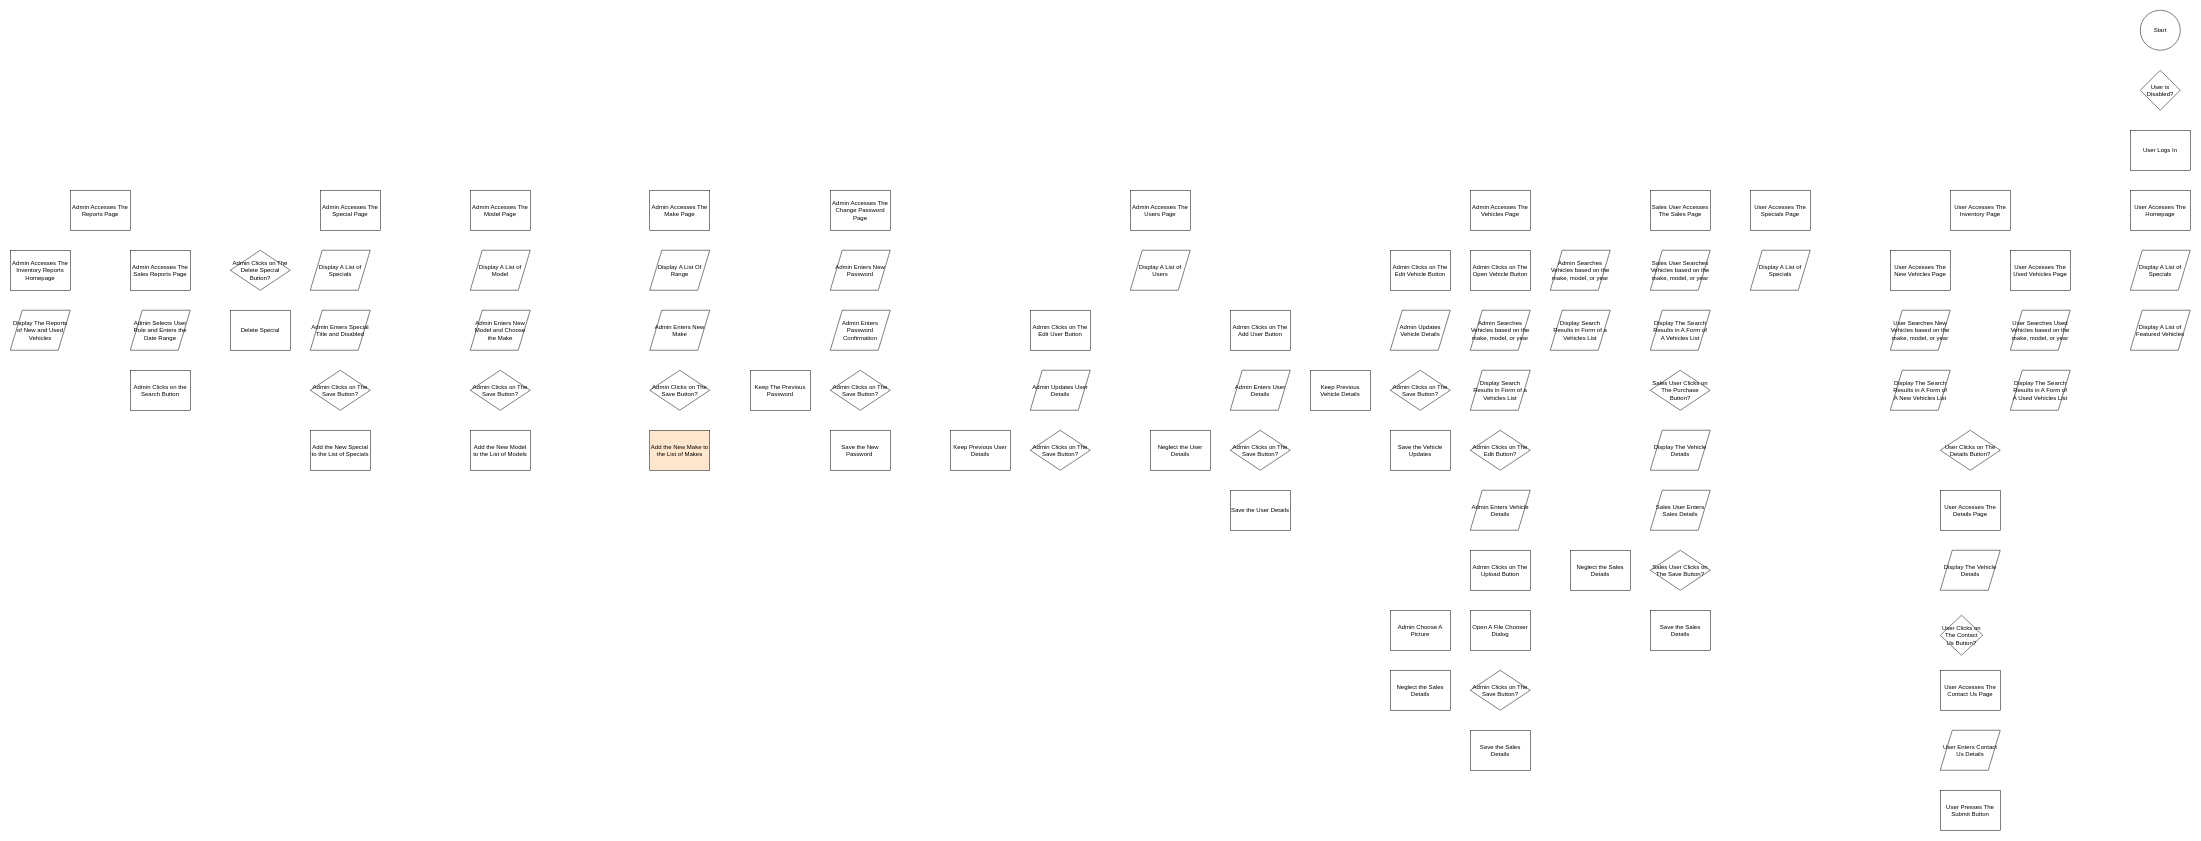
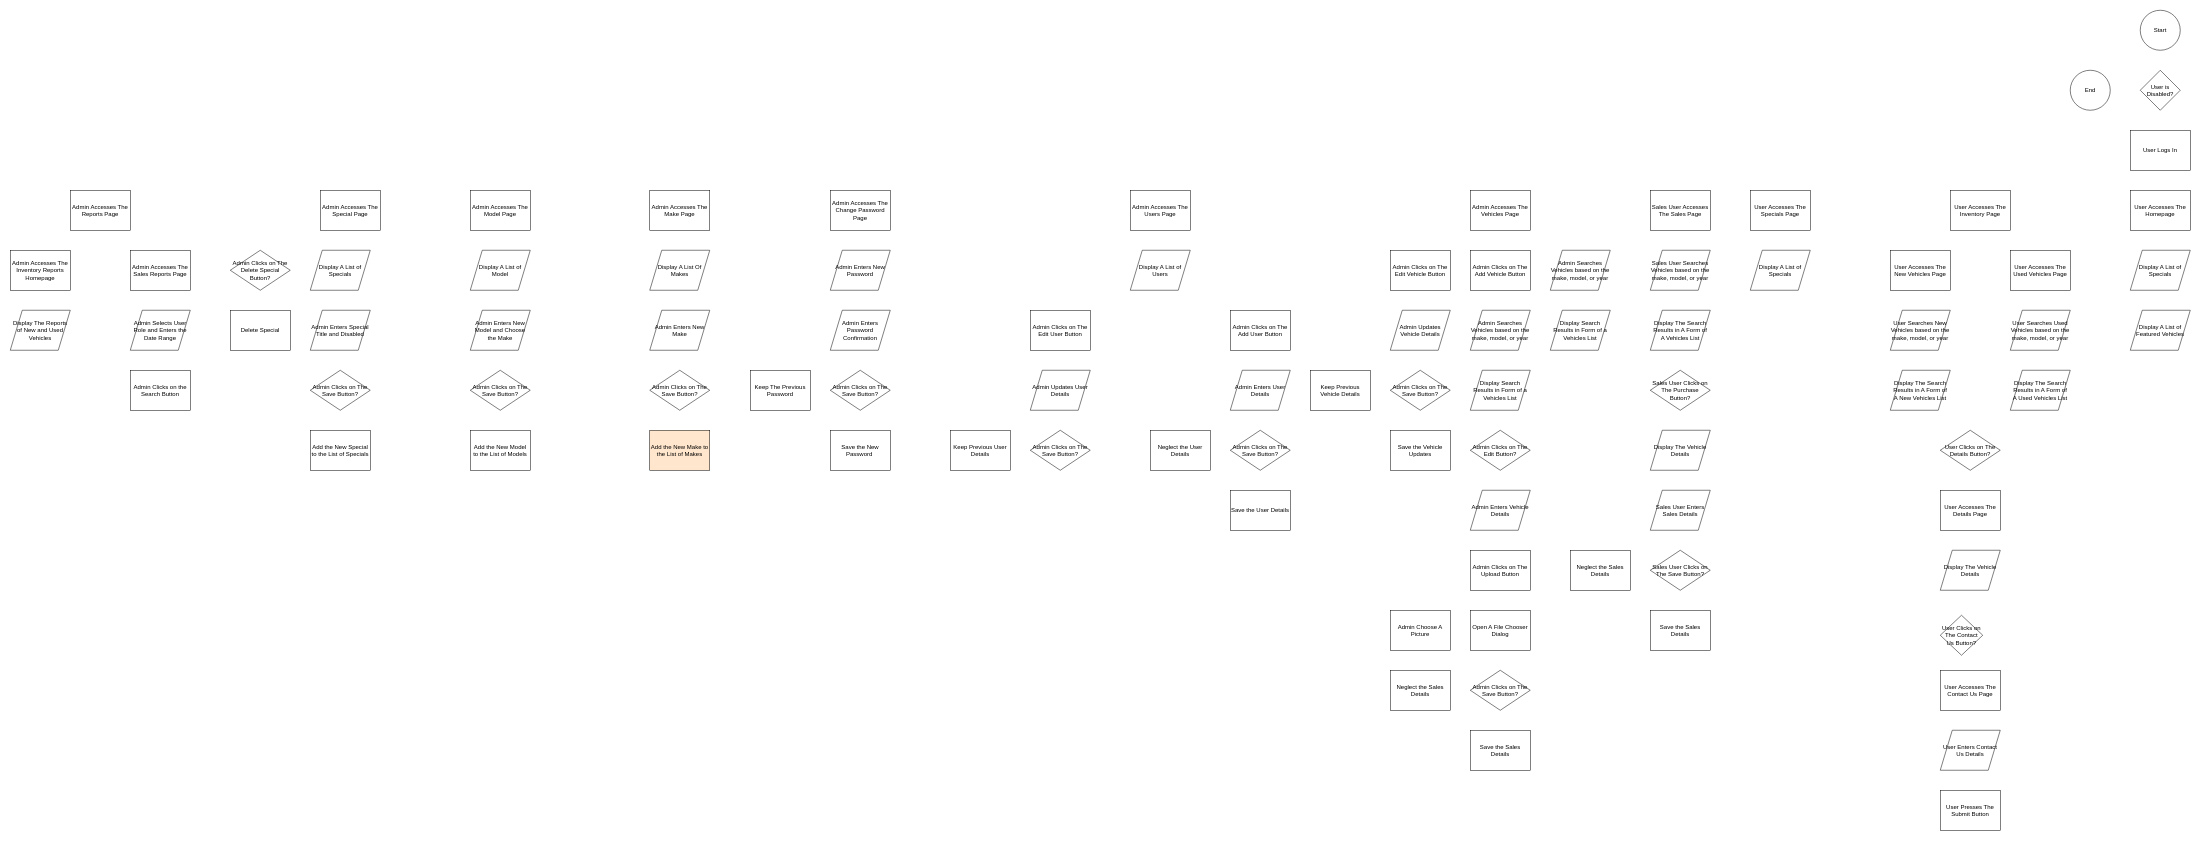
node "End": added
node "Display A List Of Range": label "Display A List Of Range" -> "Display A List Of Makes"
node "Admin Clicks on The Open Vehicle Button": label "Admin Clicks on The Open Vehicle Button" -> "Admin Clicks on The Add Vehicle Button"
